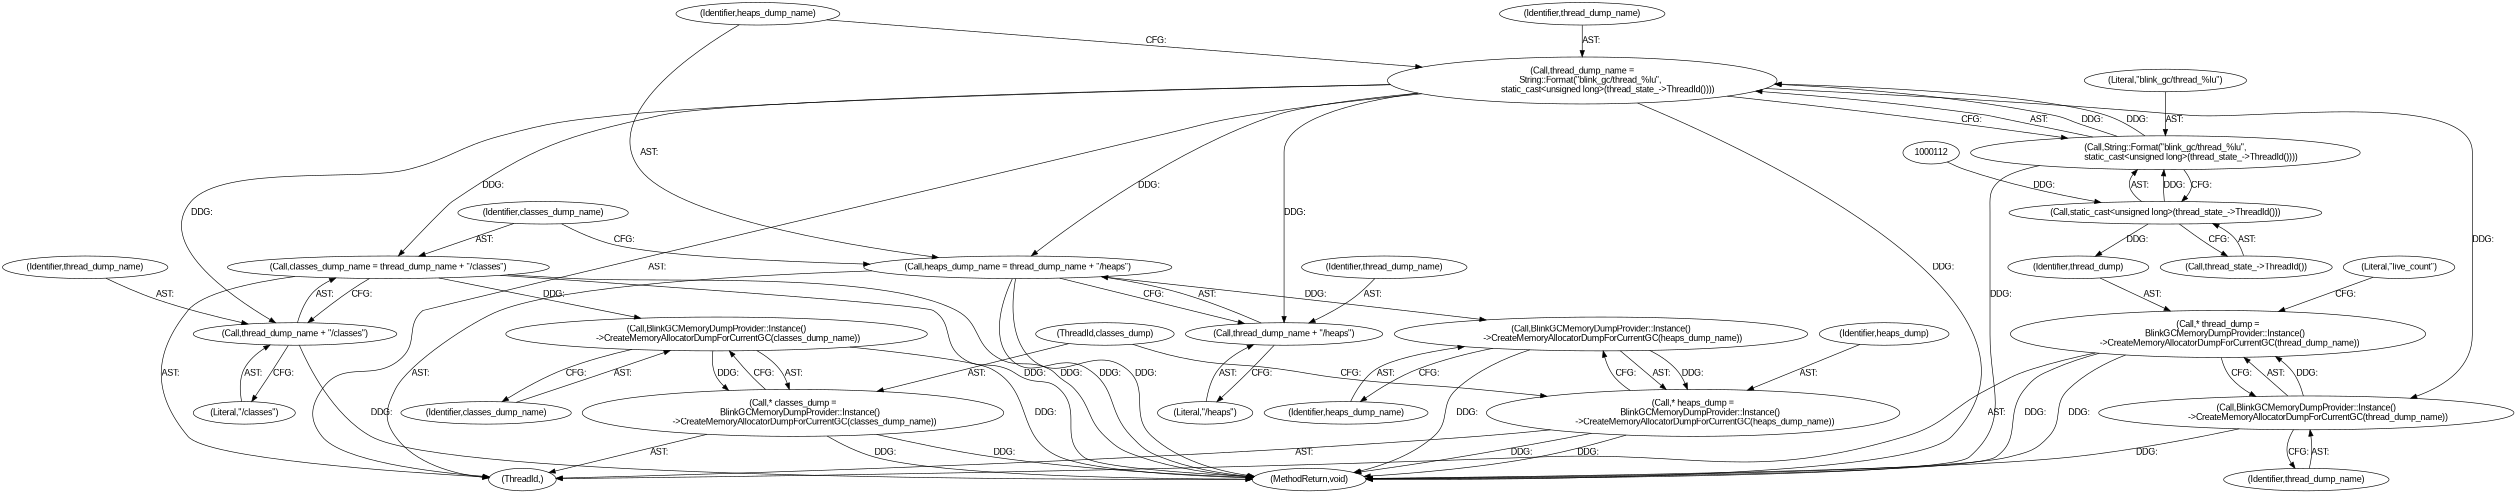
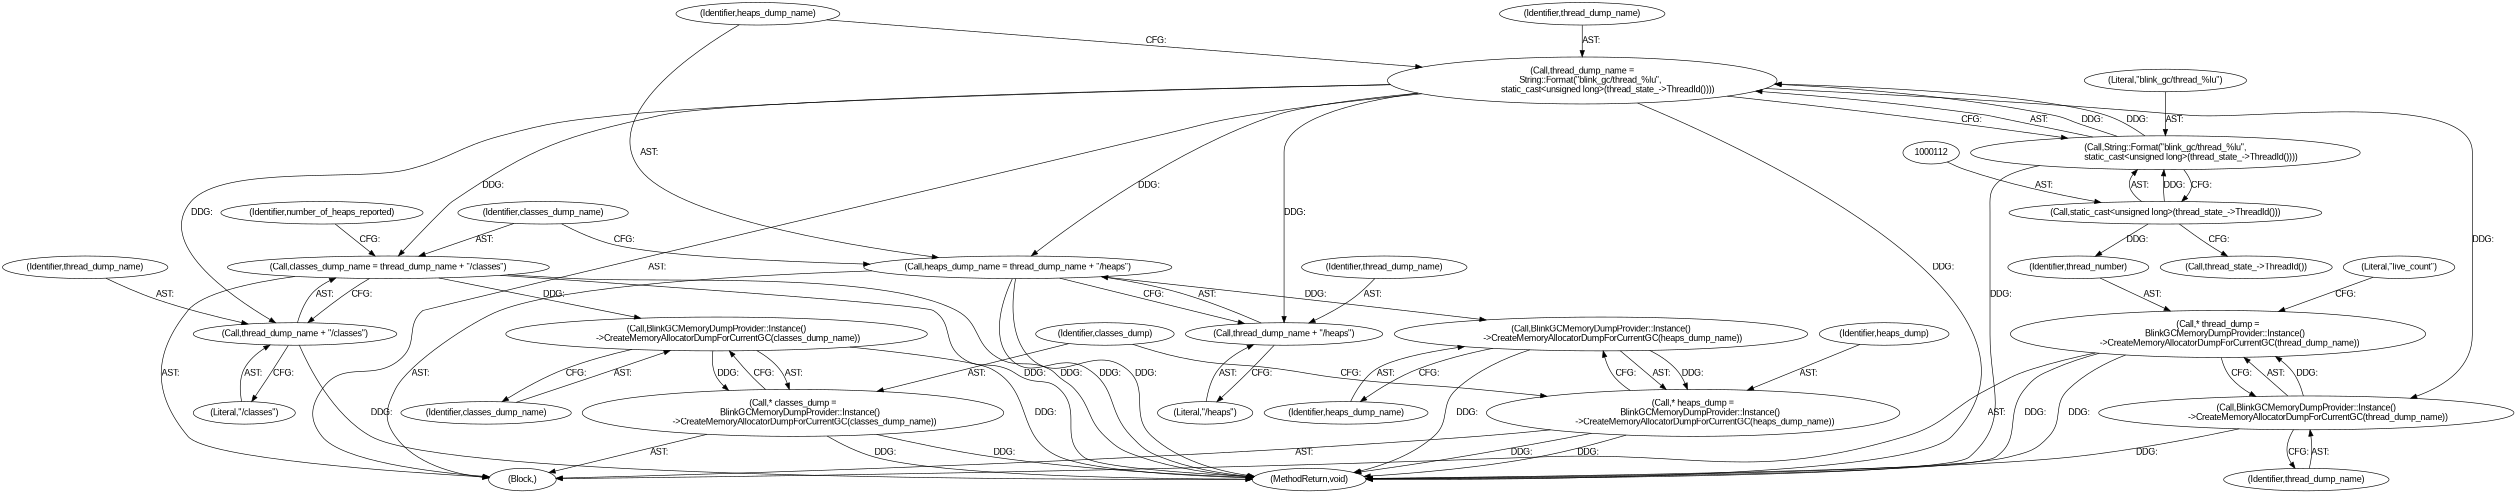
edge "1000112" -> "(Call,static_cast<unsigned long>(thread_state_->ThreadId()))": label "DDG: " -> "AST: "
node "(Identifier,number_of_heaps_reported)": added
edge "(Call,thread_state_->ThreadId())" -> "(Call,static_cast<unsigned long>(thread_state_->ThreadId()))": removed, label "AST:"
node "(Identifier,thread_dump)": label "(Identifier,thread_dump)" -> "(Identifier,thread_number)"
node "(ThreadId,classes_dump)": label "(ThreadId,classes_dump)" -> "(Identifier,classes_dump)"
node "(ThreadId,)": label "(ThreadId,)" -> "(Block,)"
